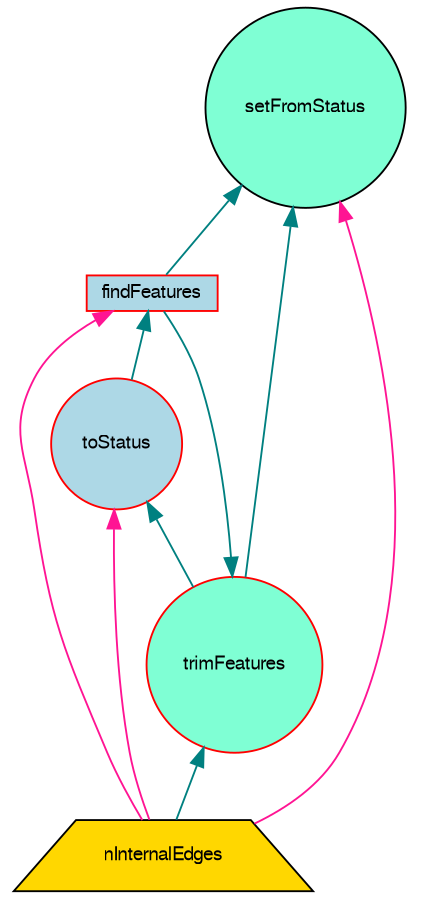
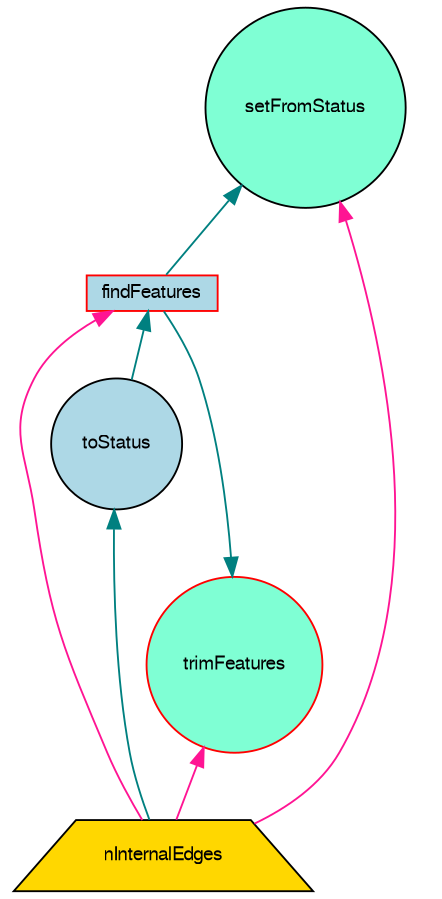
edge "trimFeatures" -> "setFromStatus": removed
node "toStatus": color red -> black
edge "trimFeatures" -> "toStatus": removed
edge "nInternalEdges" -> "toStatus": color deeppink -> teal
edge "nInternalEdges" -> "trimFeatures": color teal -> deeppink
